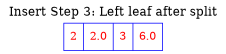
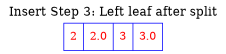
node "2": text "6.0" -> "3.0"
